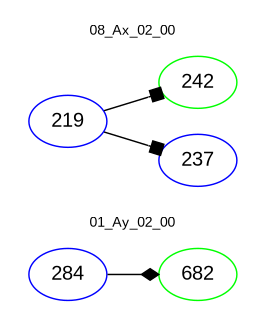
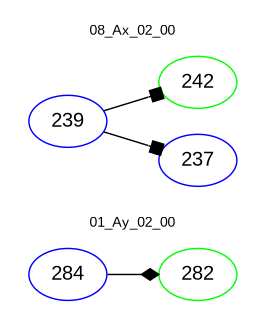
node "219": label "219" -> "239"
node "682": label "682" -> "282"
